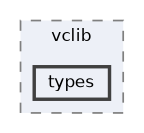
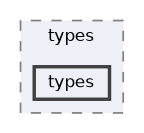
cluster "vclib": label "vclib" -> "types"
